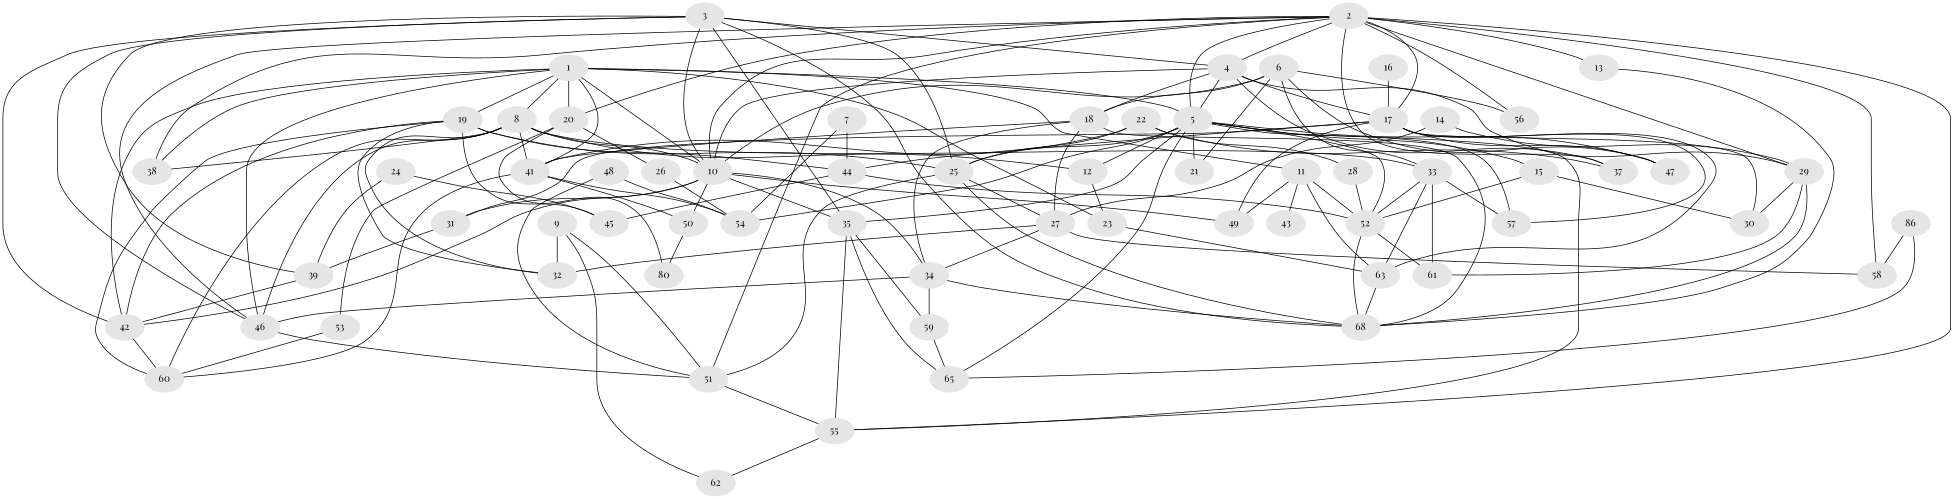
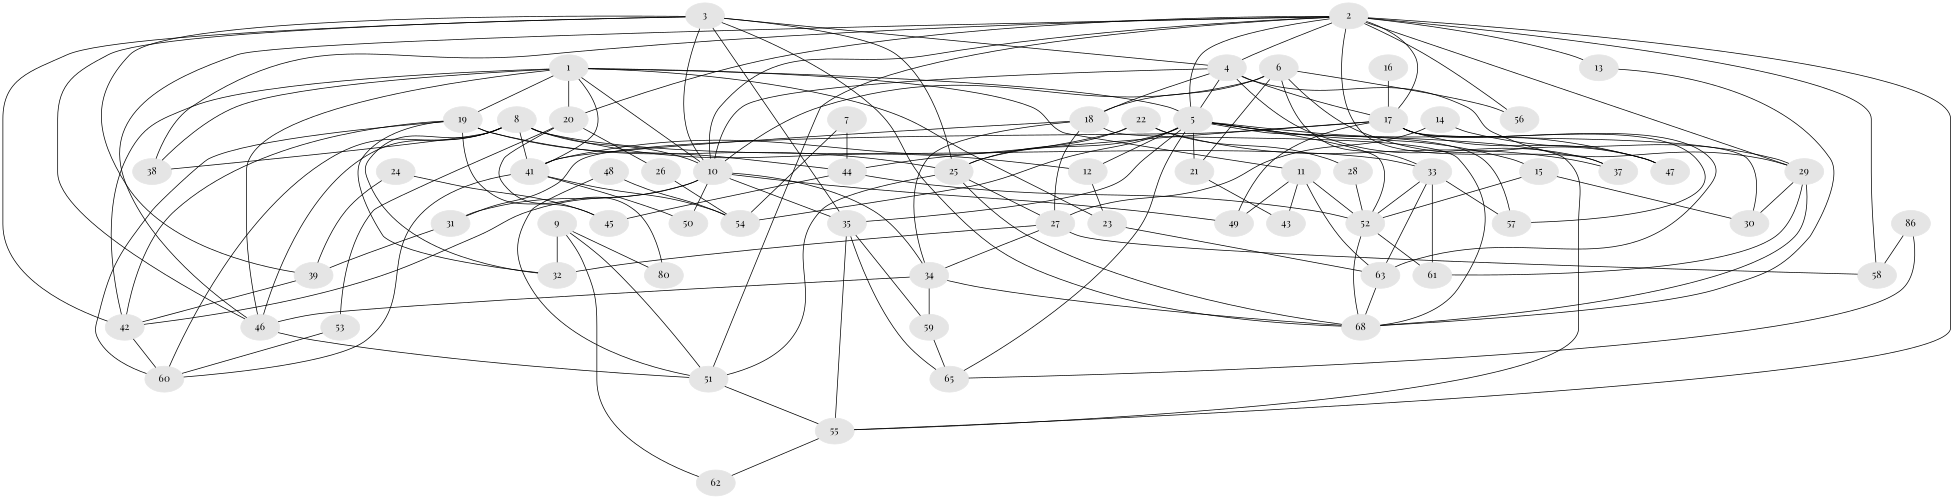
edge "1" -- "8": removed
edge "21" -- "43": added
edge "50" -- "80": now "9" -- "80"
